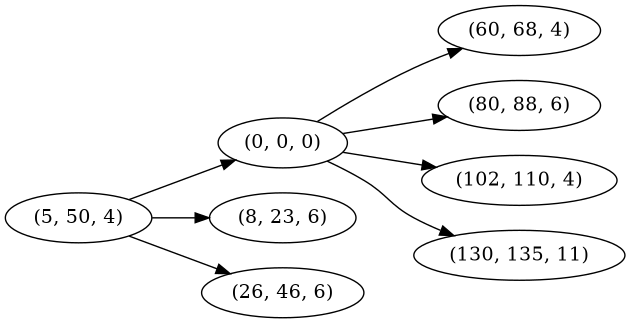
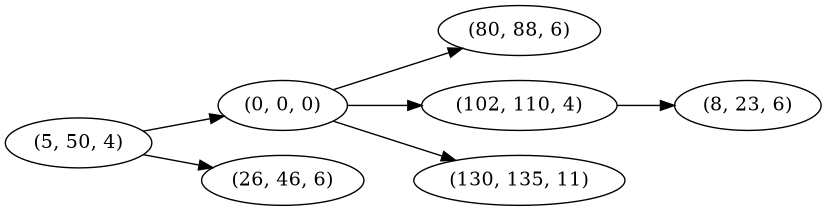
node "(60, 68, 4)": removed
edge "(5, 50, 4)" -> "(8, 23, 6)": now "(102, 110, 4)" -> "(8, 23, 6)"
